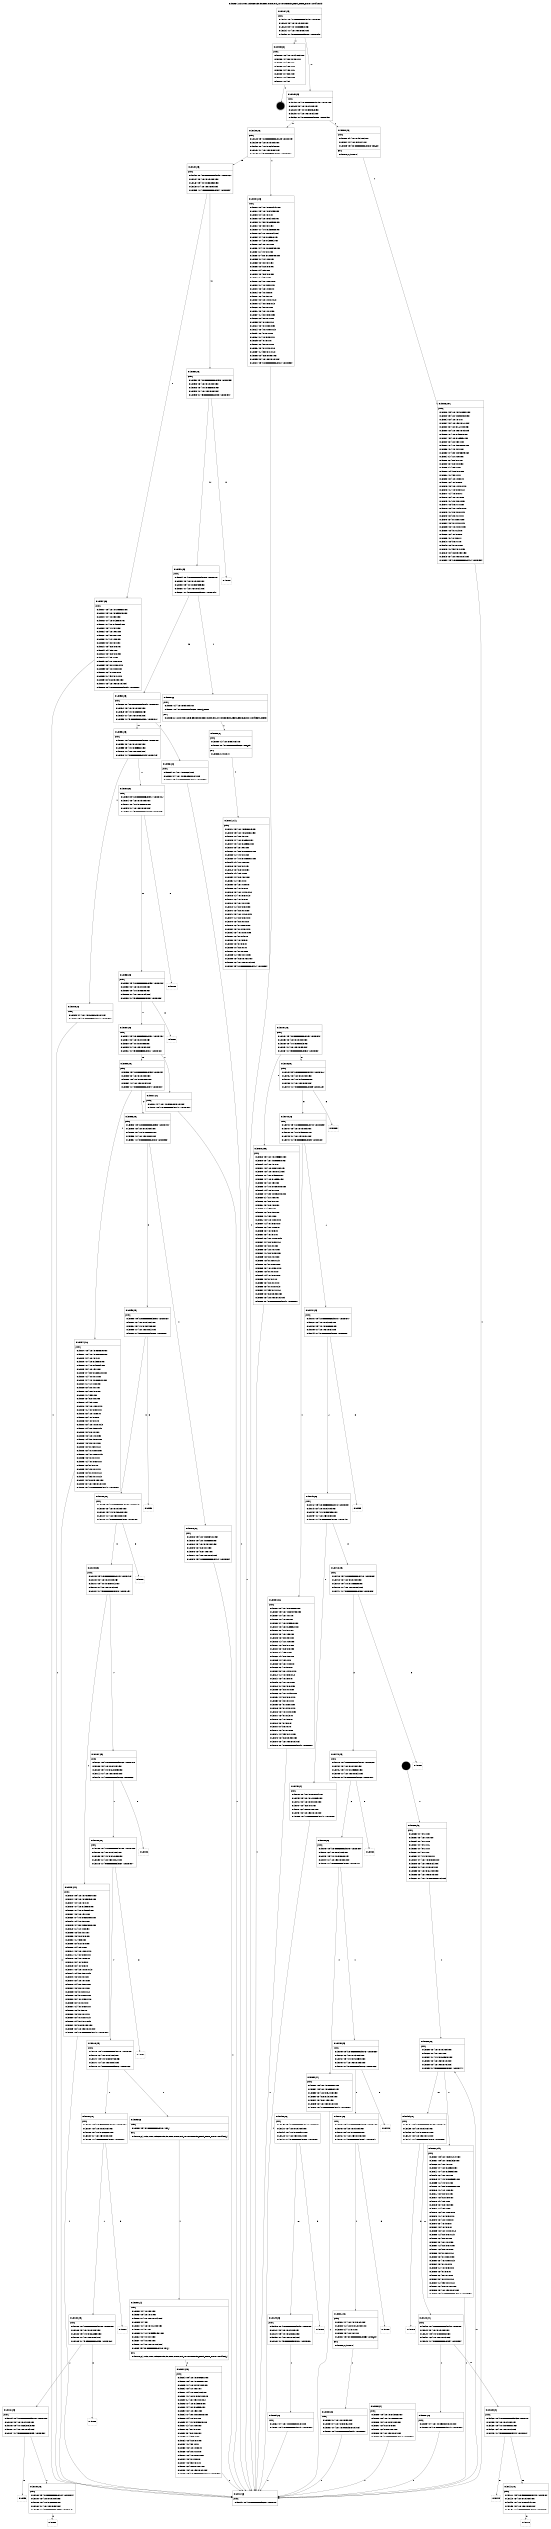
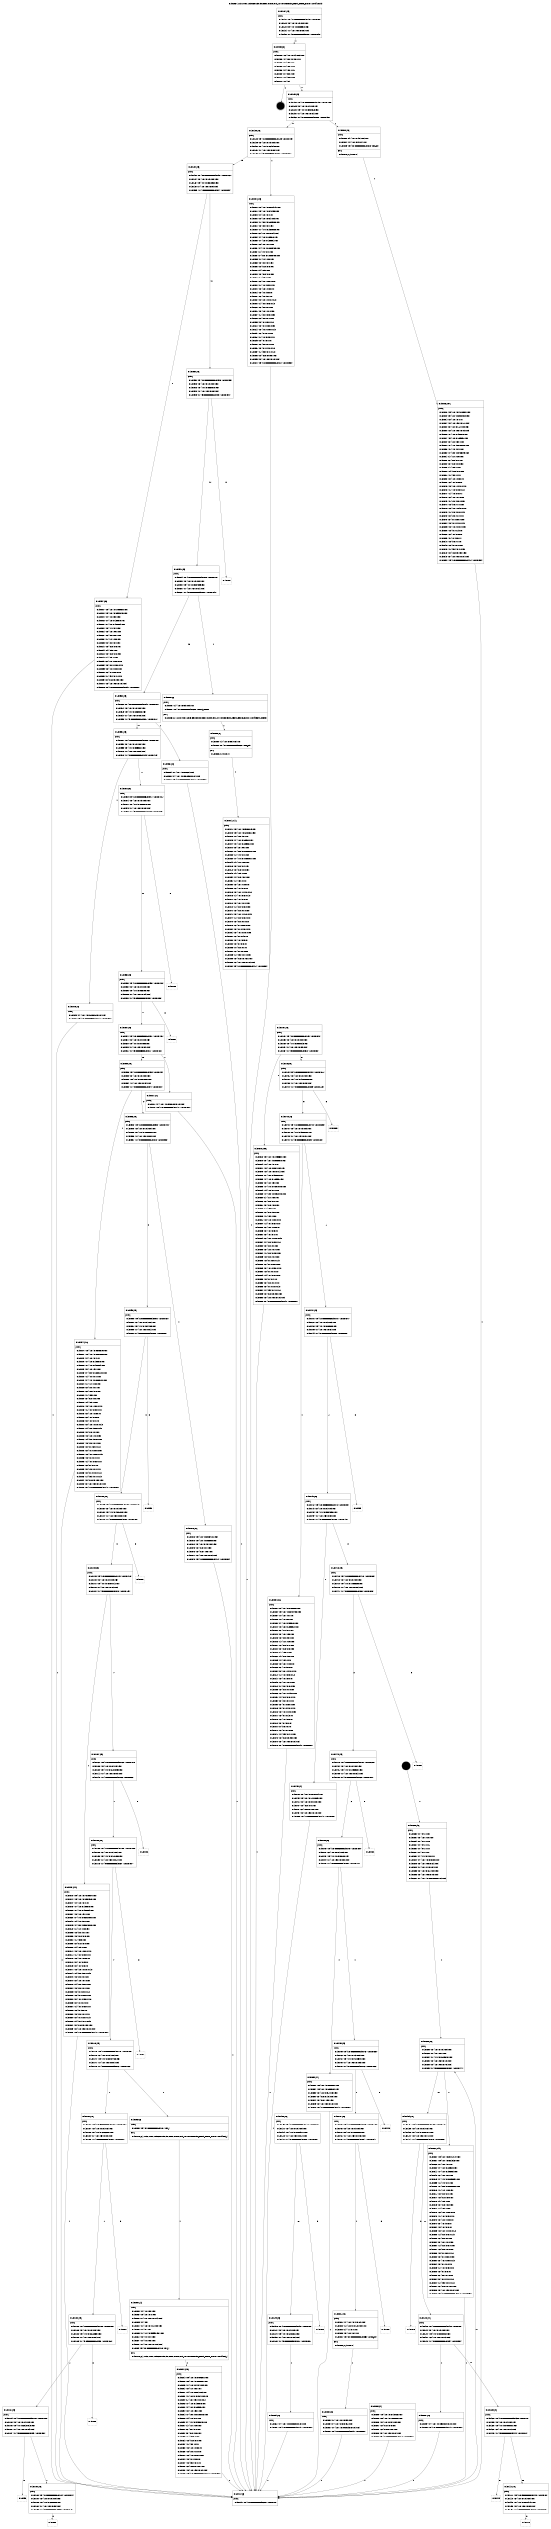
edge "0x4014a7 [25]" -> "0x4014c0 [25]": now "0x402100 [19]" -> "0x4014c0 [25]"
